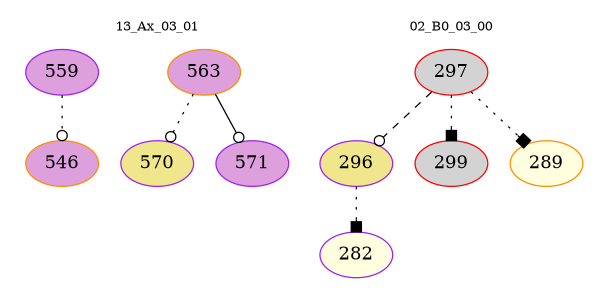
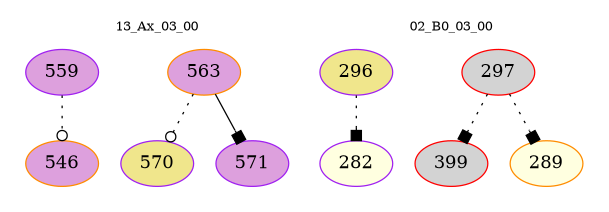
cluster "13_Ax_03_01": label "13_Ax_03_01" -> "13_Ax_03_00"
edge "563" -> "571": arrowhead odot -> box
edge "297" -> "296": removed
node "299": label "299" -> "399"
